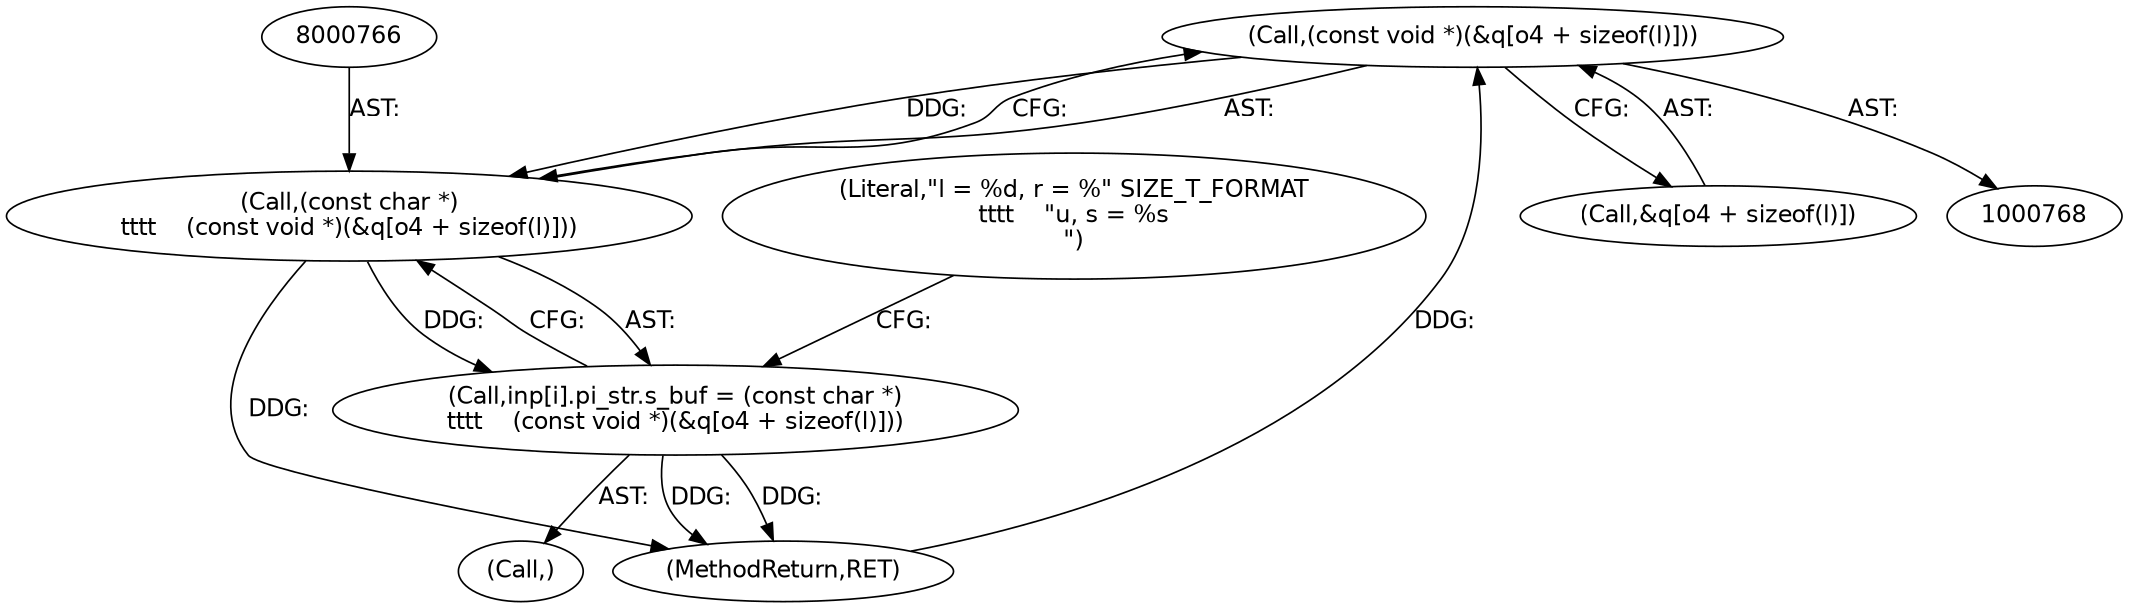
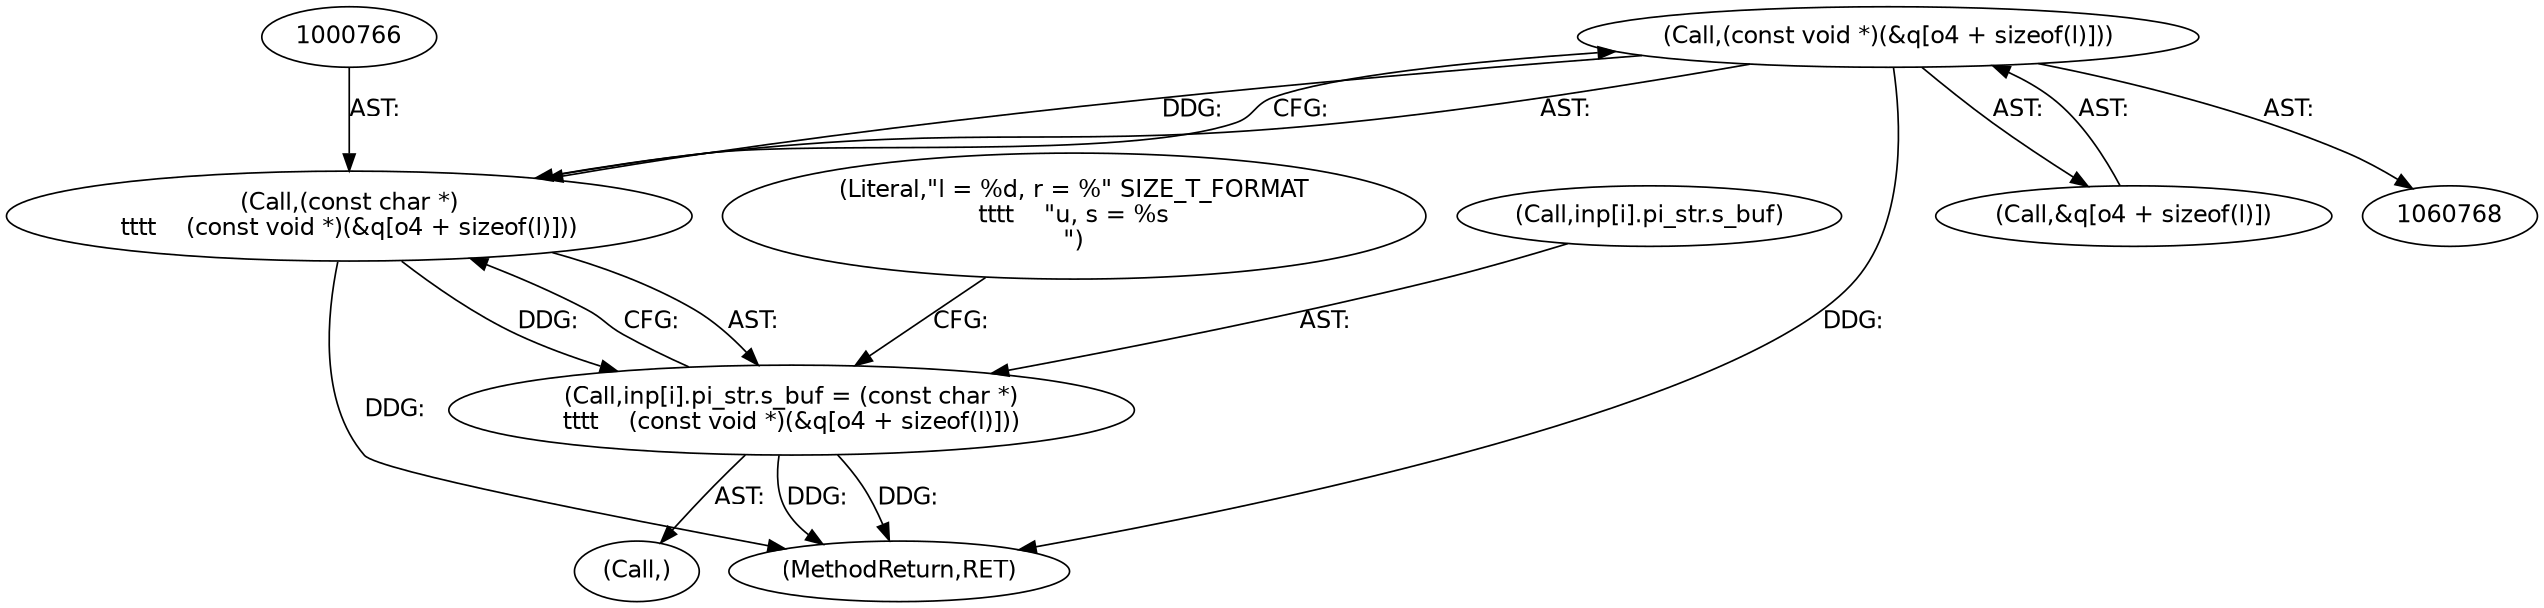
node "8000766": label "8000766" -> "1000766"
edge "(Call,(const void *)(&q[o4 + sizeof(l)]))" -> "(Call,&q[o4 + sizeof(l)])": label "CFG: " -> "AST: "
node "(Call,inp[i].pi_str.s_buf)": added
node "1000768": label "1000768" -> "1060768"
edge "(MethodReturn,RET)" -> "(Call,(const void *)(&q[o4 + sizeof(l)]))": reversed
